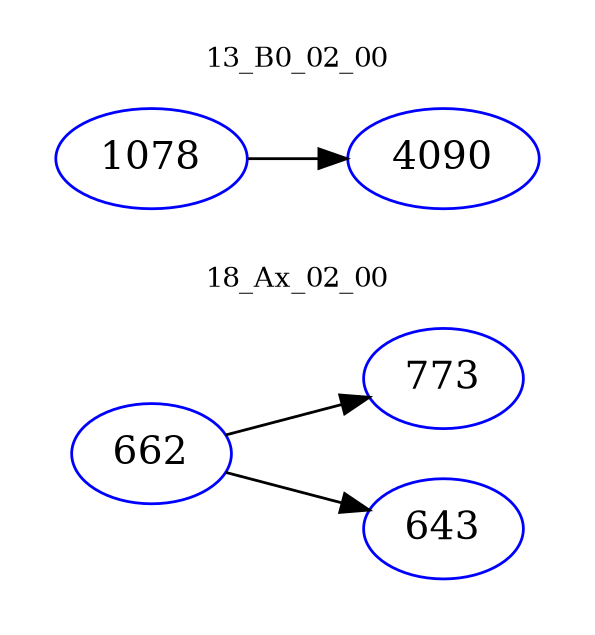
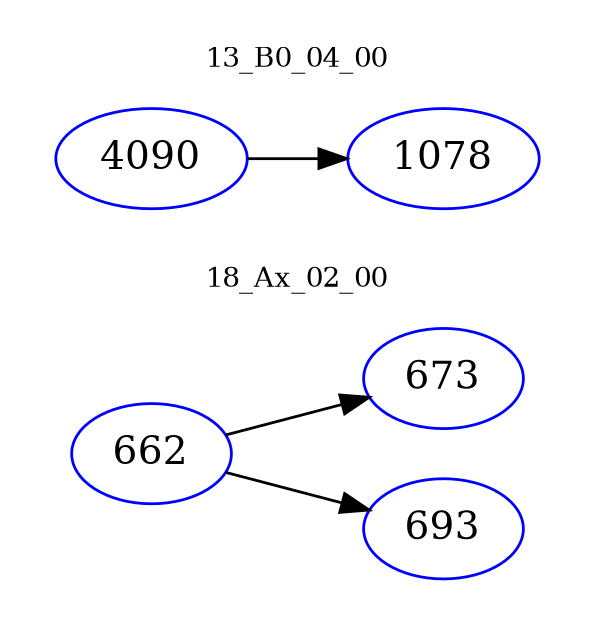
cluster "13_B0_02_00": label "13_B0_02_00" -> "13_B0_04_00"
edge "1078" -> "4090": reversed
node "773": label "773" -> "673"
node "643": label "643" -> "693"
